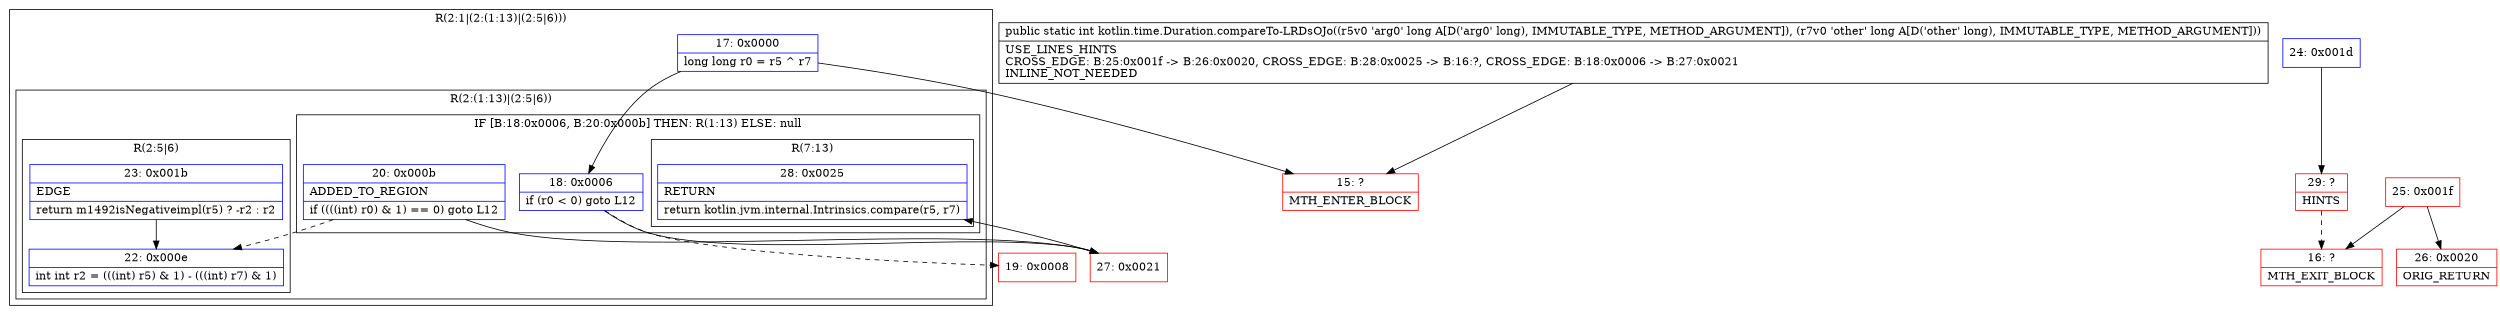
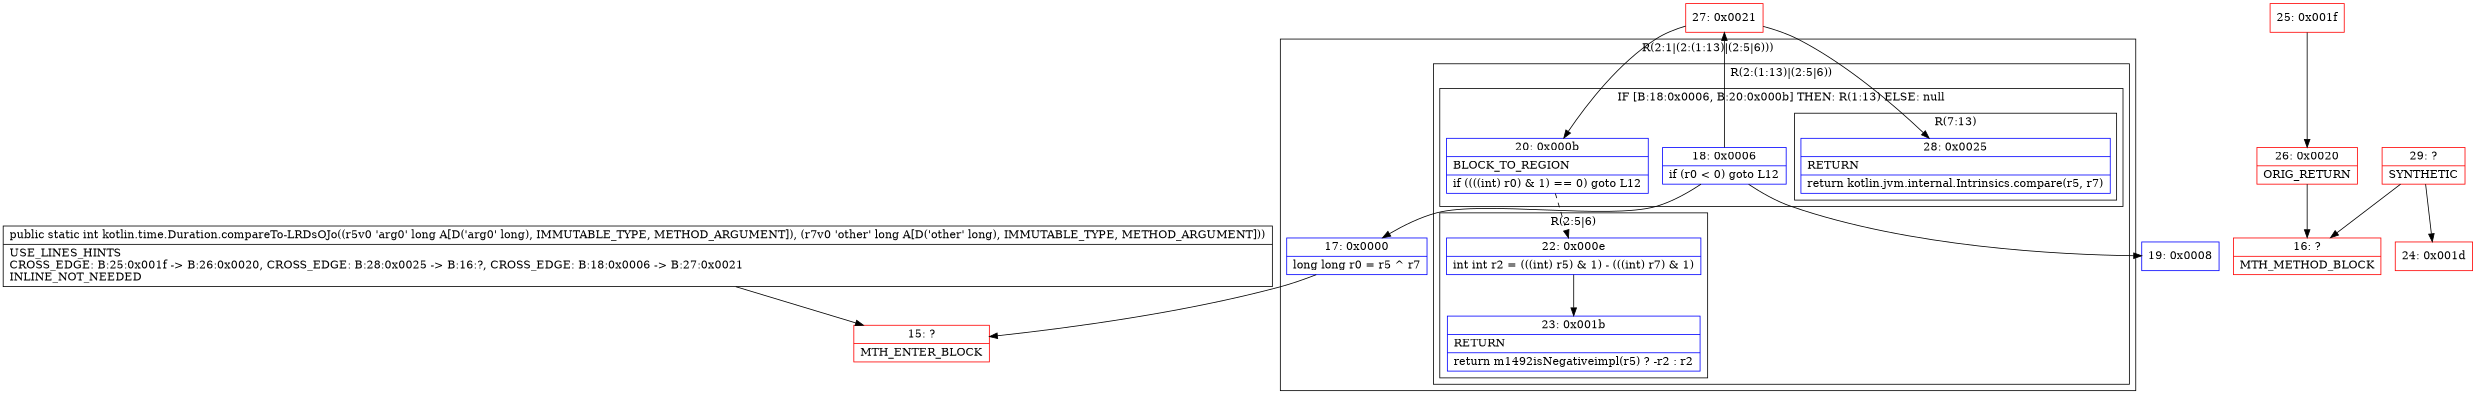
node "24: 0x001d": color blue -> red
edge "17: 0x0000" -> "18: 0x0006": reversed
edge "24: 0x001d" -> "29: ?": reversed
node "23: 0x001b": text "EDGE" -> "RETURN"
node "20: 0x000b": text "ADDED_TO_REGION" -> "BLOCK_TO_REGION"
node "29: ?": text "HINTS" -> "SYNTHETIC"
edge "25: 0x001f" -> "16: ?": now "26: 0x0020" -> "16: ?"
edge "29: ?" -> "16: ?": style dashed -> solid
edge "23: 0x001b" -> "22: 0x000e": reversed
edge "20: 0x000b" -> "27: 0x0021": reversed
edge "18: 0x0006" -> "19: 0x0008": style dashed -> solid
node "19: 0x0008": color red -> blue
node "16: ?": text "MTH_EXIT_BLOCK" -> "MTH_METHOD_BLOCK"
